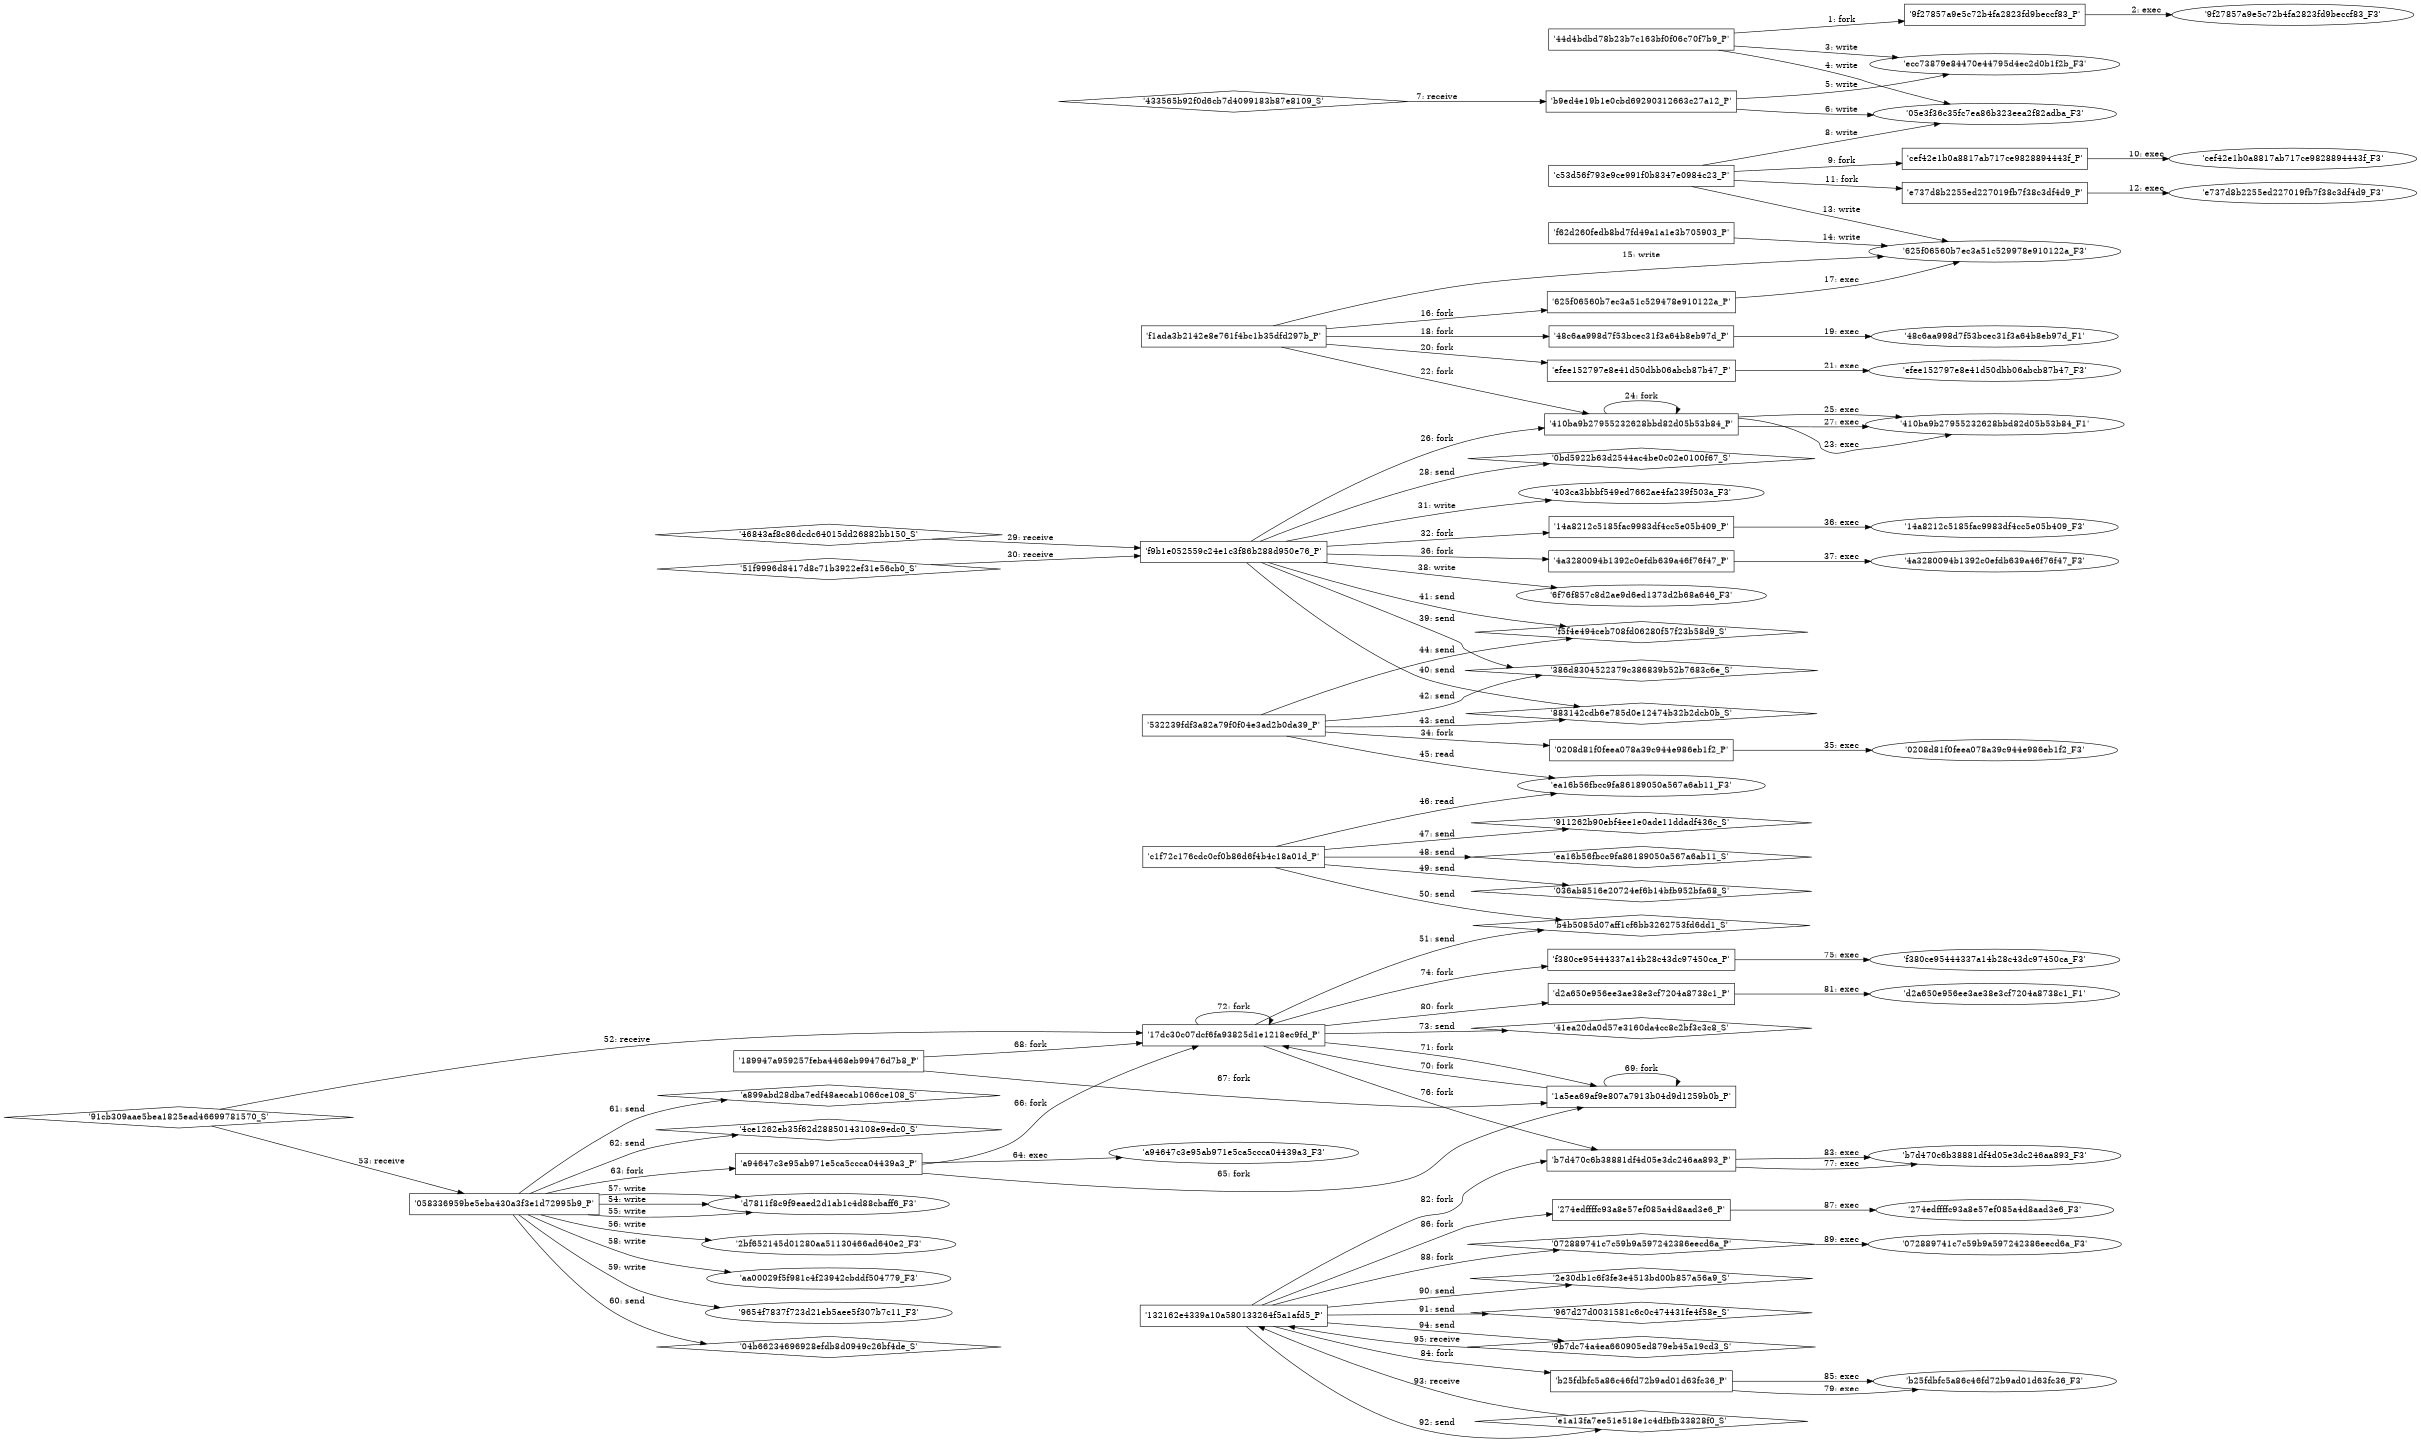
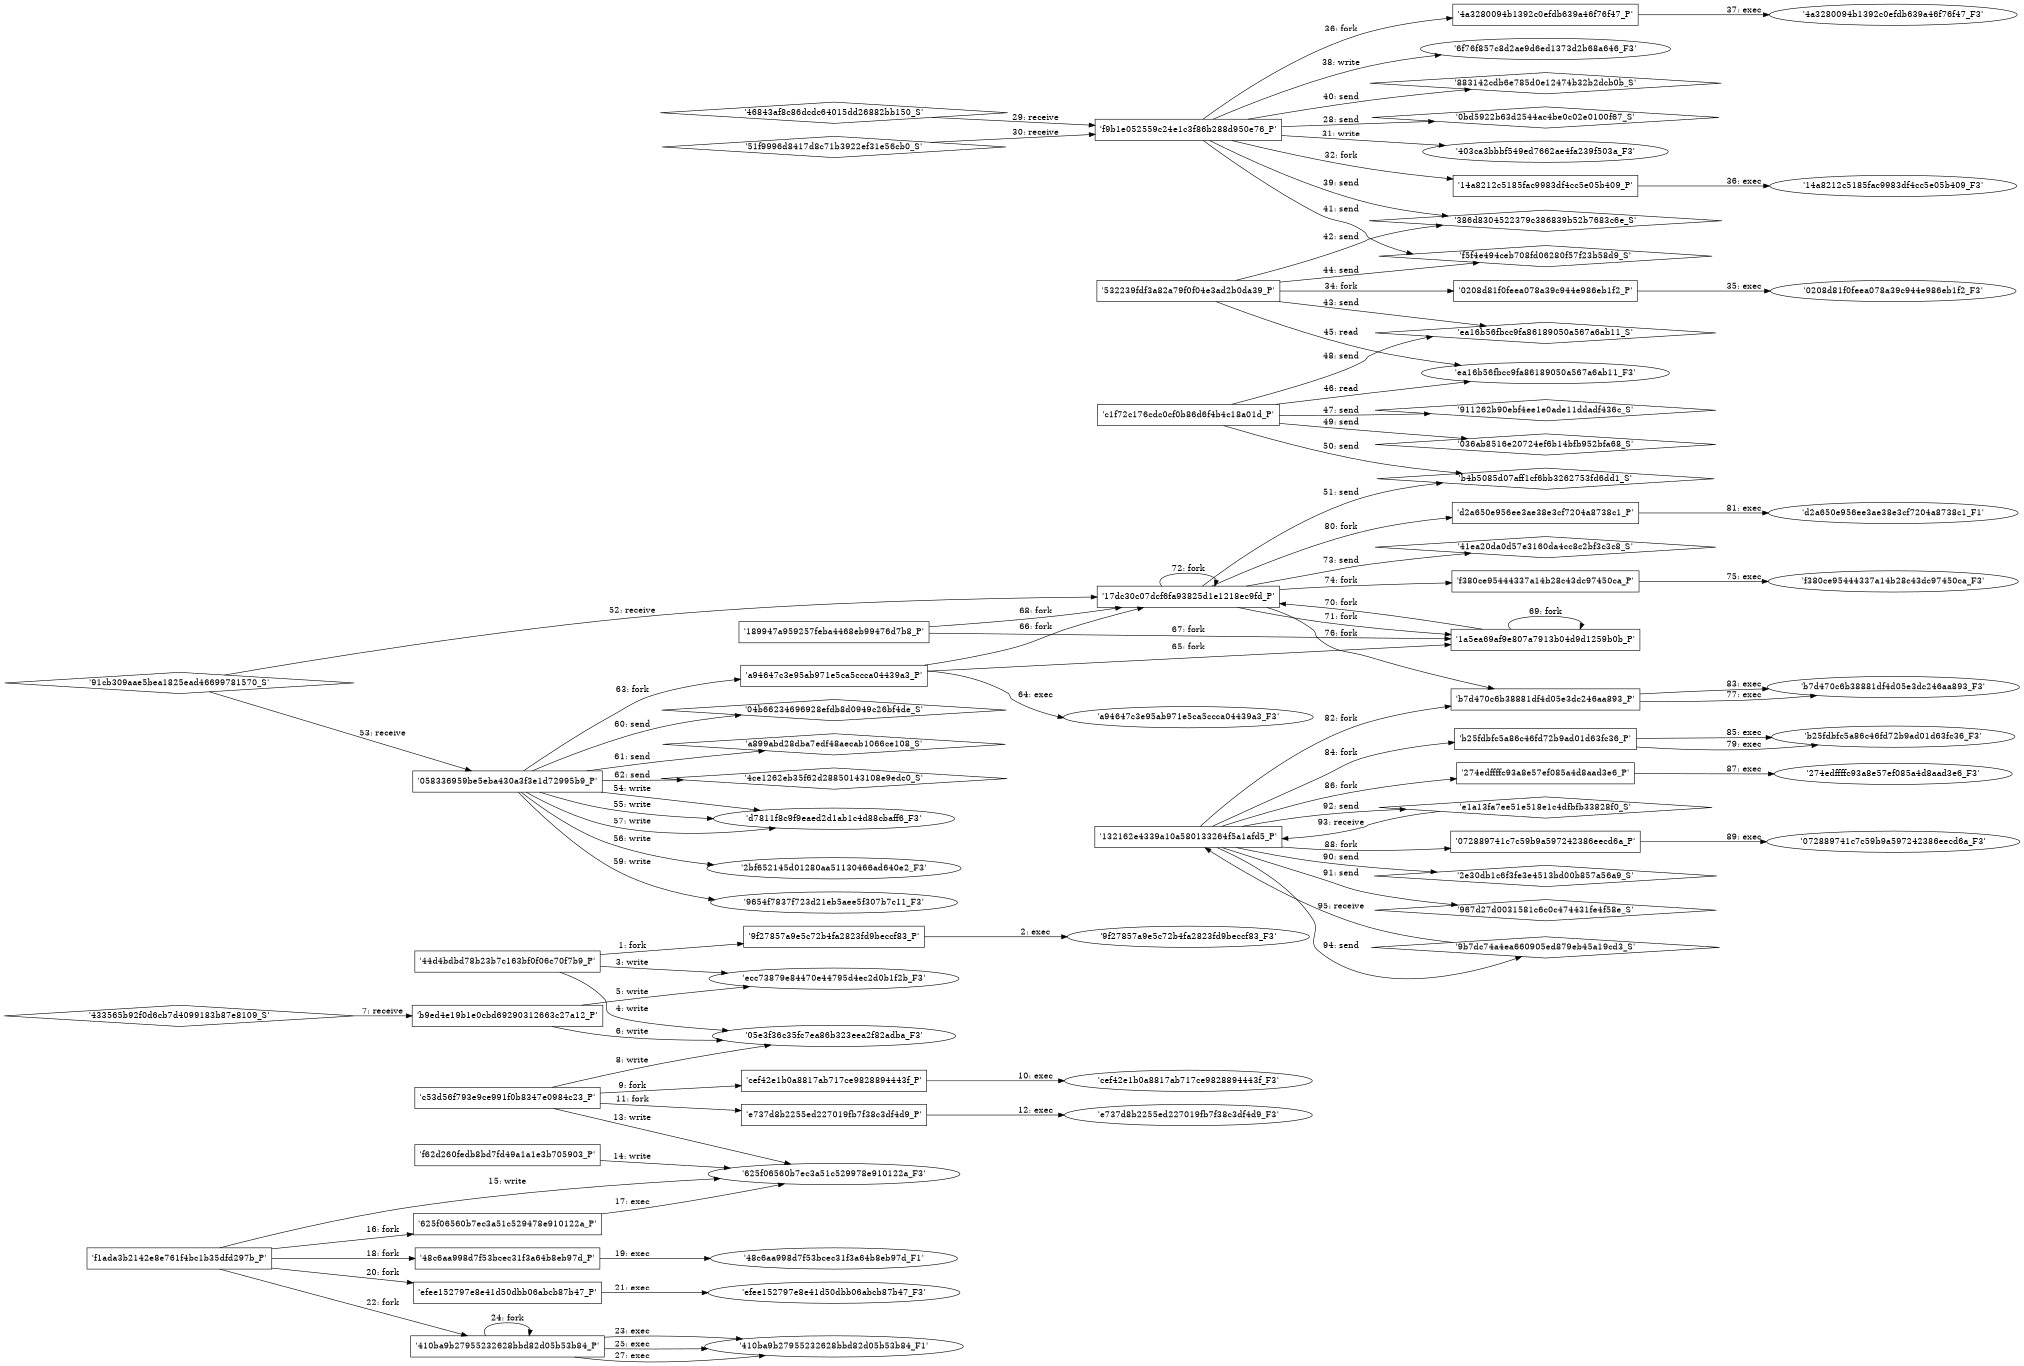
edge "'f9b1e052559c24e1c3f86b288d950e76_P'" -> "'410ba9b27955232628bbd82d05b53b84_P'": removed, label "26: fork"
edge "'532239fdf3a82a79f0f04e3ad2b0da39_P'" -> "'883142cdb6e785d0e12474b32b2dcb0b_S'": now "'532239fdf3a82a79f0f04e3ad2b0da39_P'" -> "'ea16b56fbcc9fa86189050a567a6ab11_S'"
node "'072889741c7c59b9a597242386eecd6a_P'": shape diamond -> box
node "'aa00029f5f981c4f23942cbddf504779_F3'": removed
